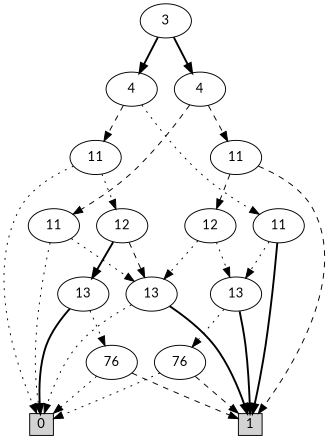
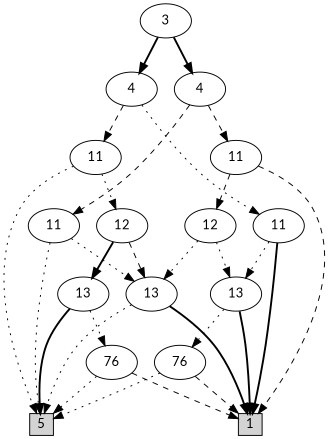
node "0": label "0" -> "5"
